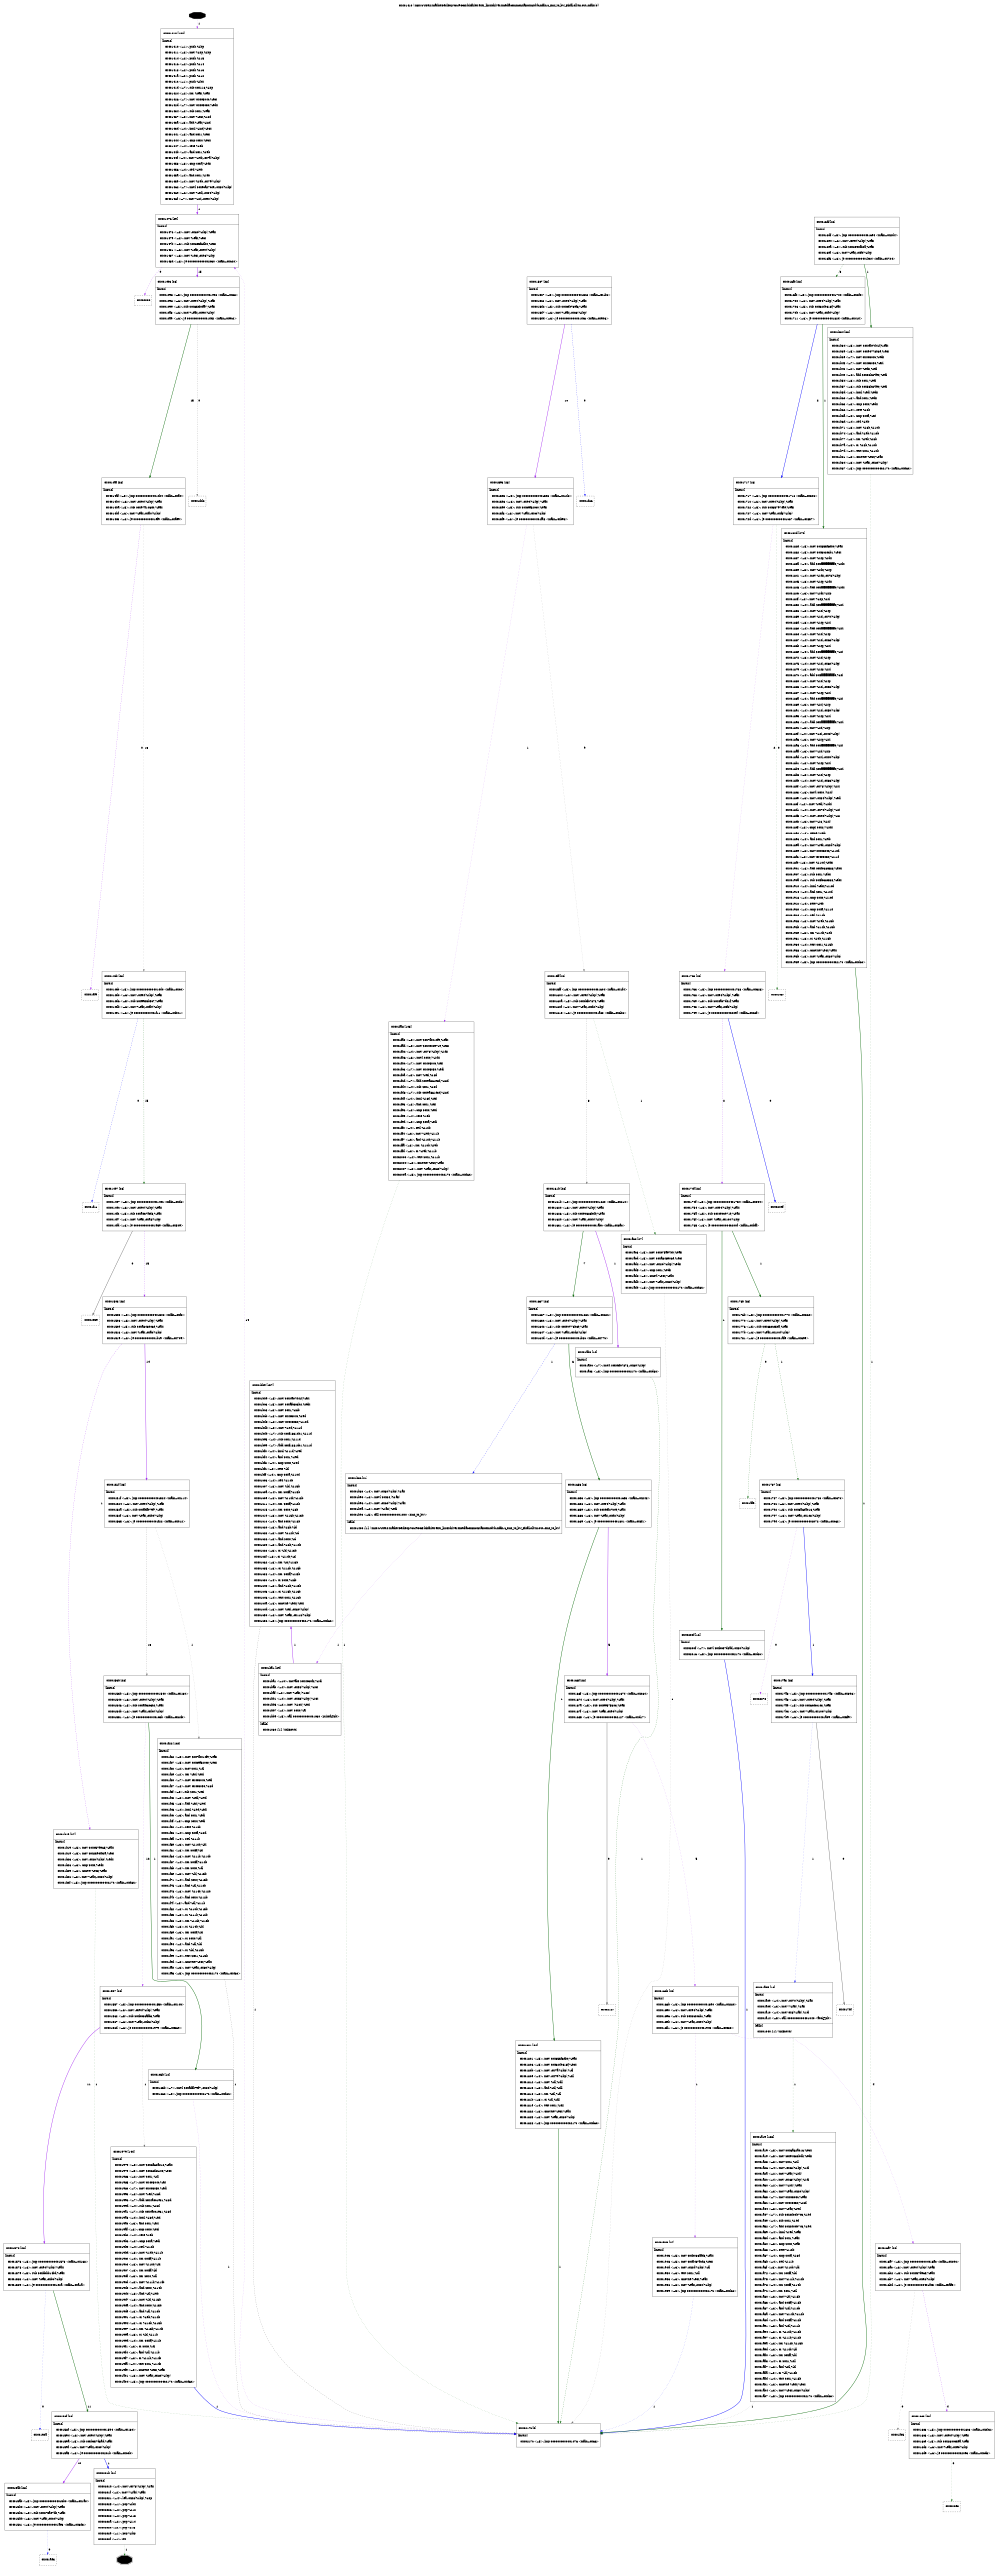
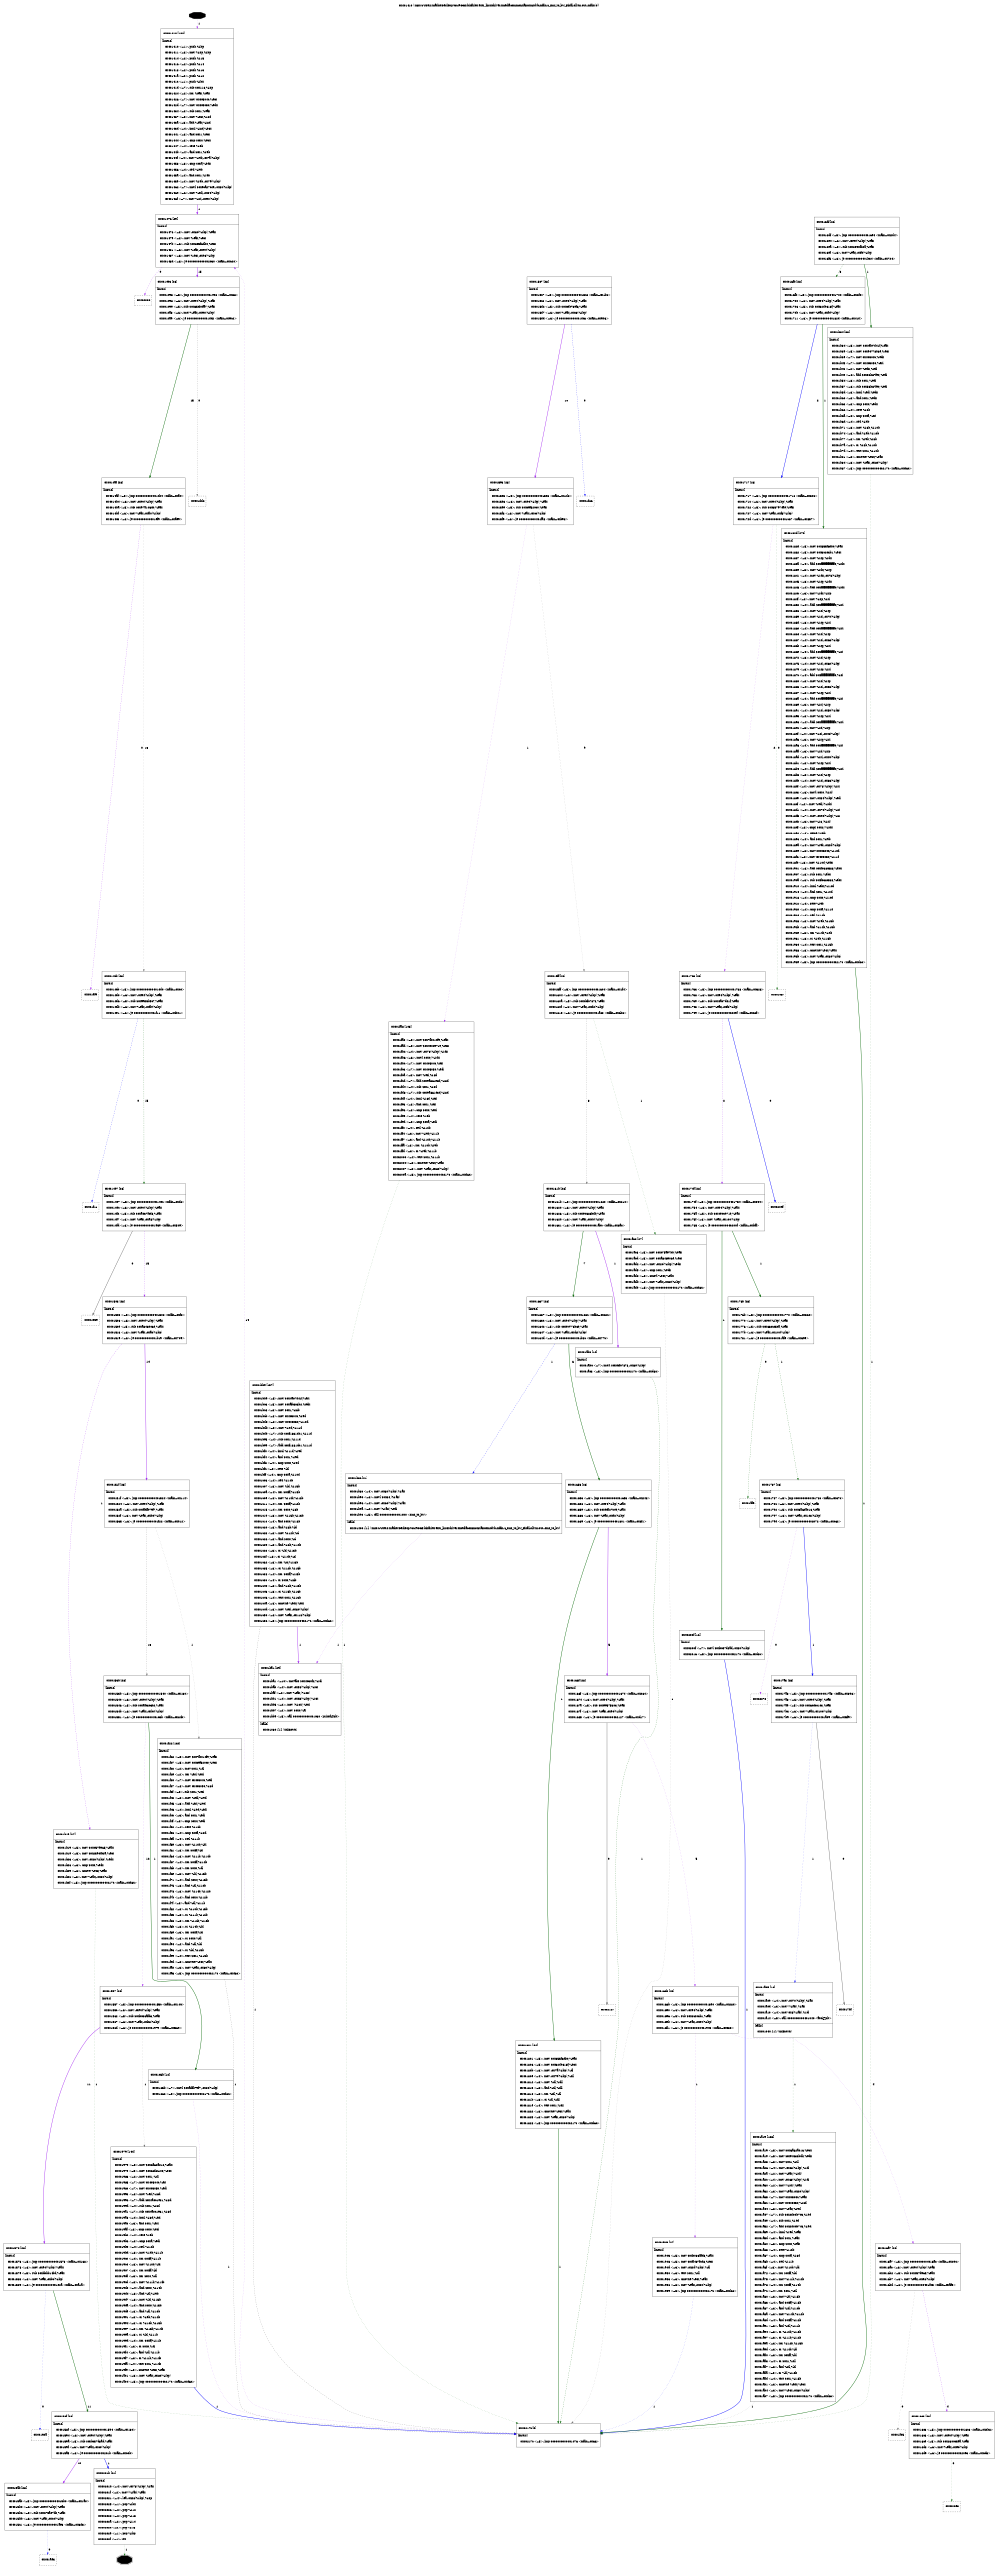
edge "0x401ba1 [29]" -> "0x401bbe [157]": reversed
